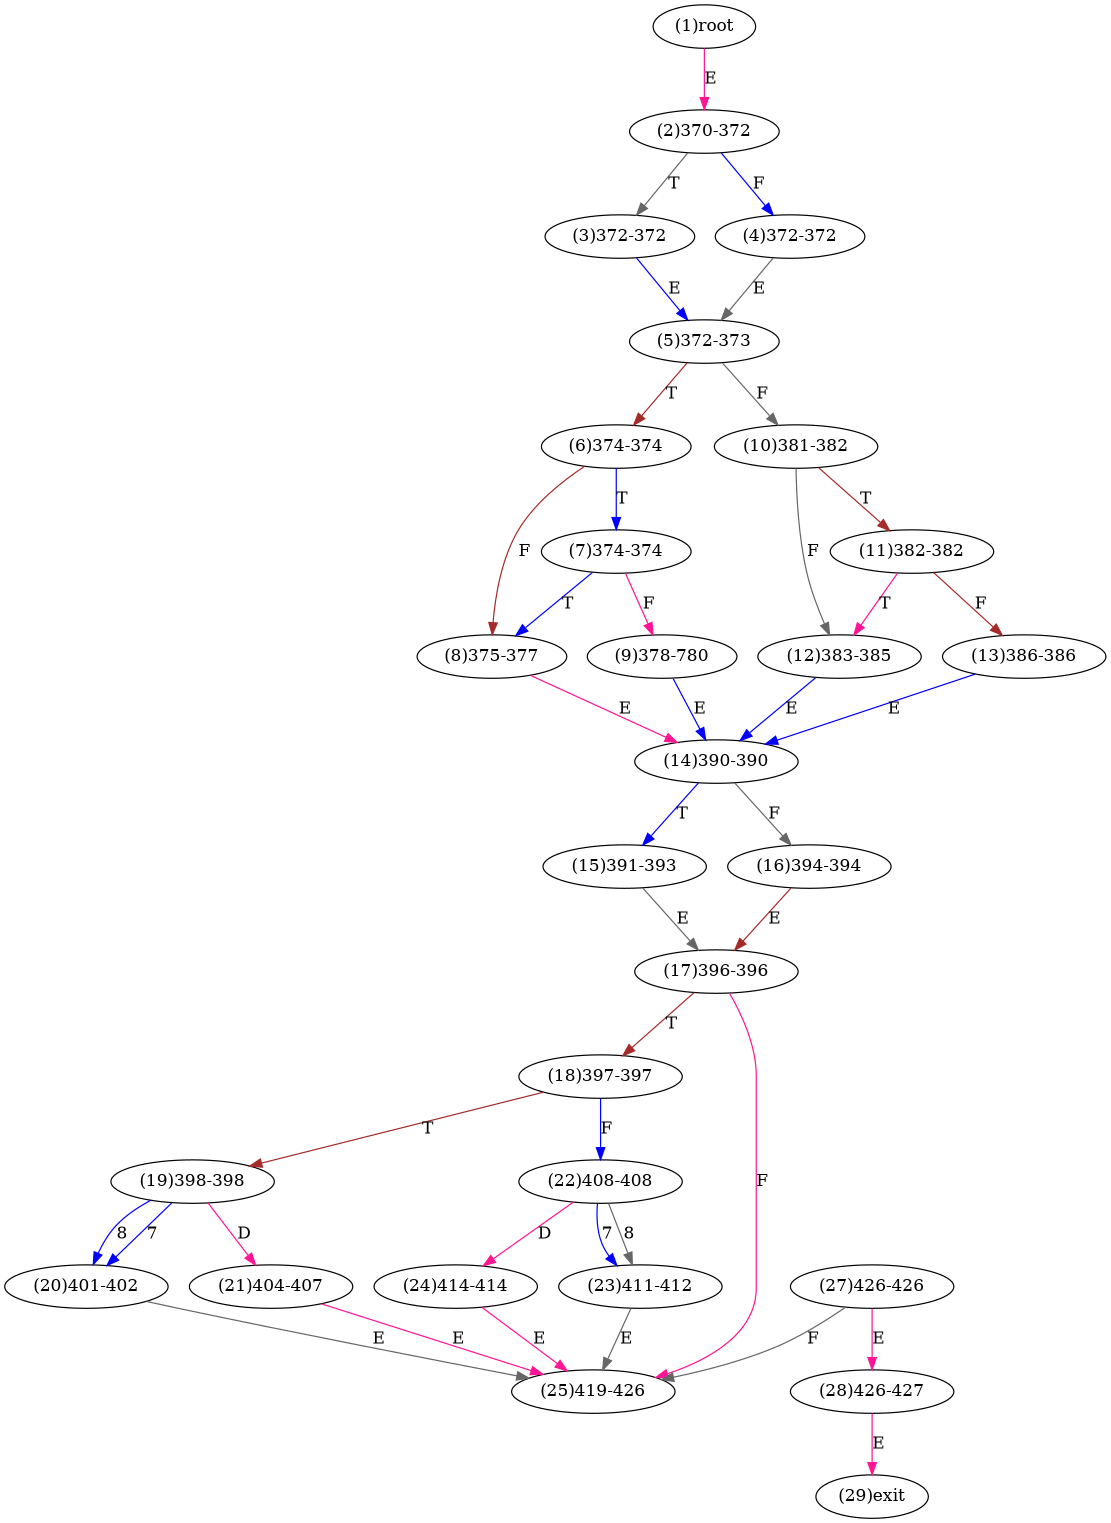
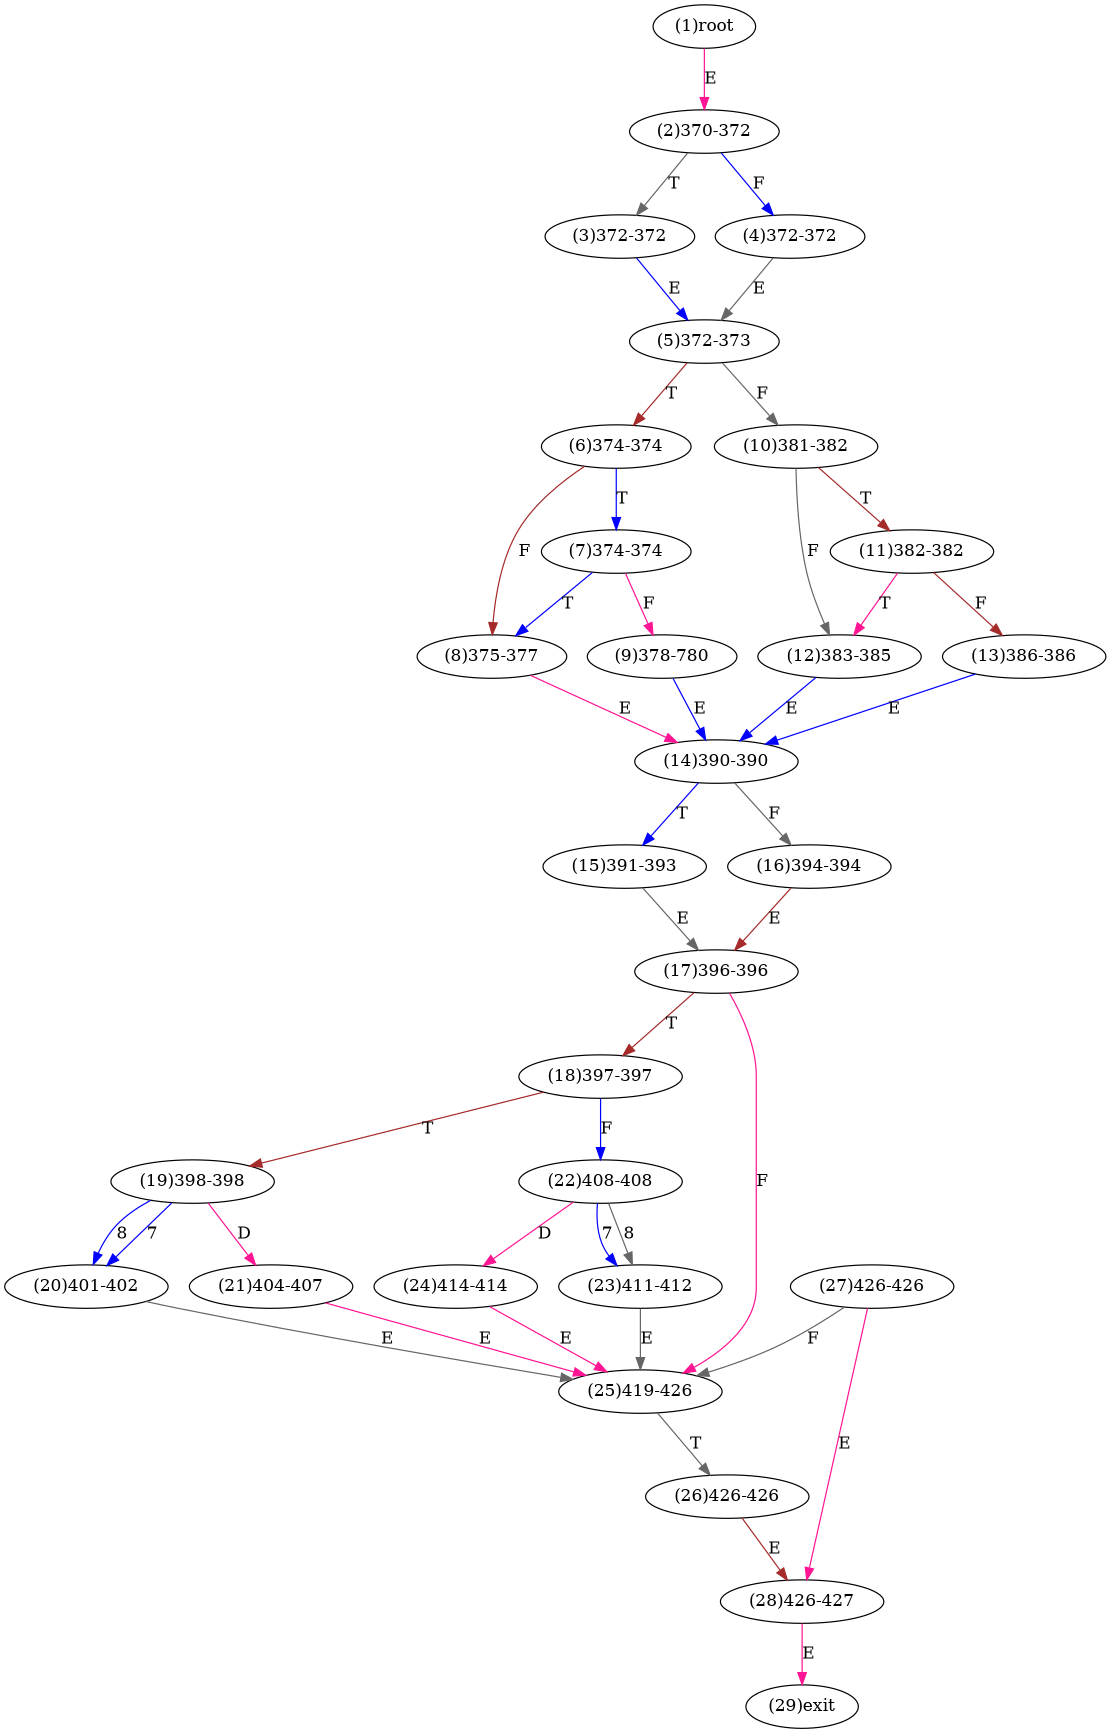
node "(26)426-426": added
